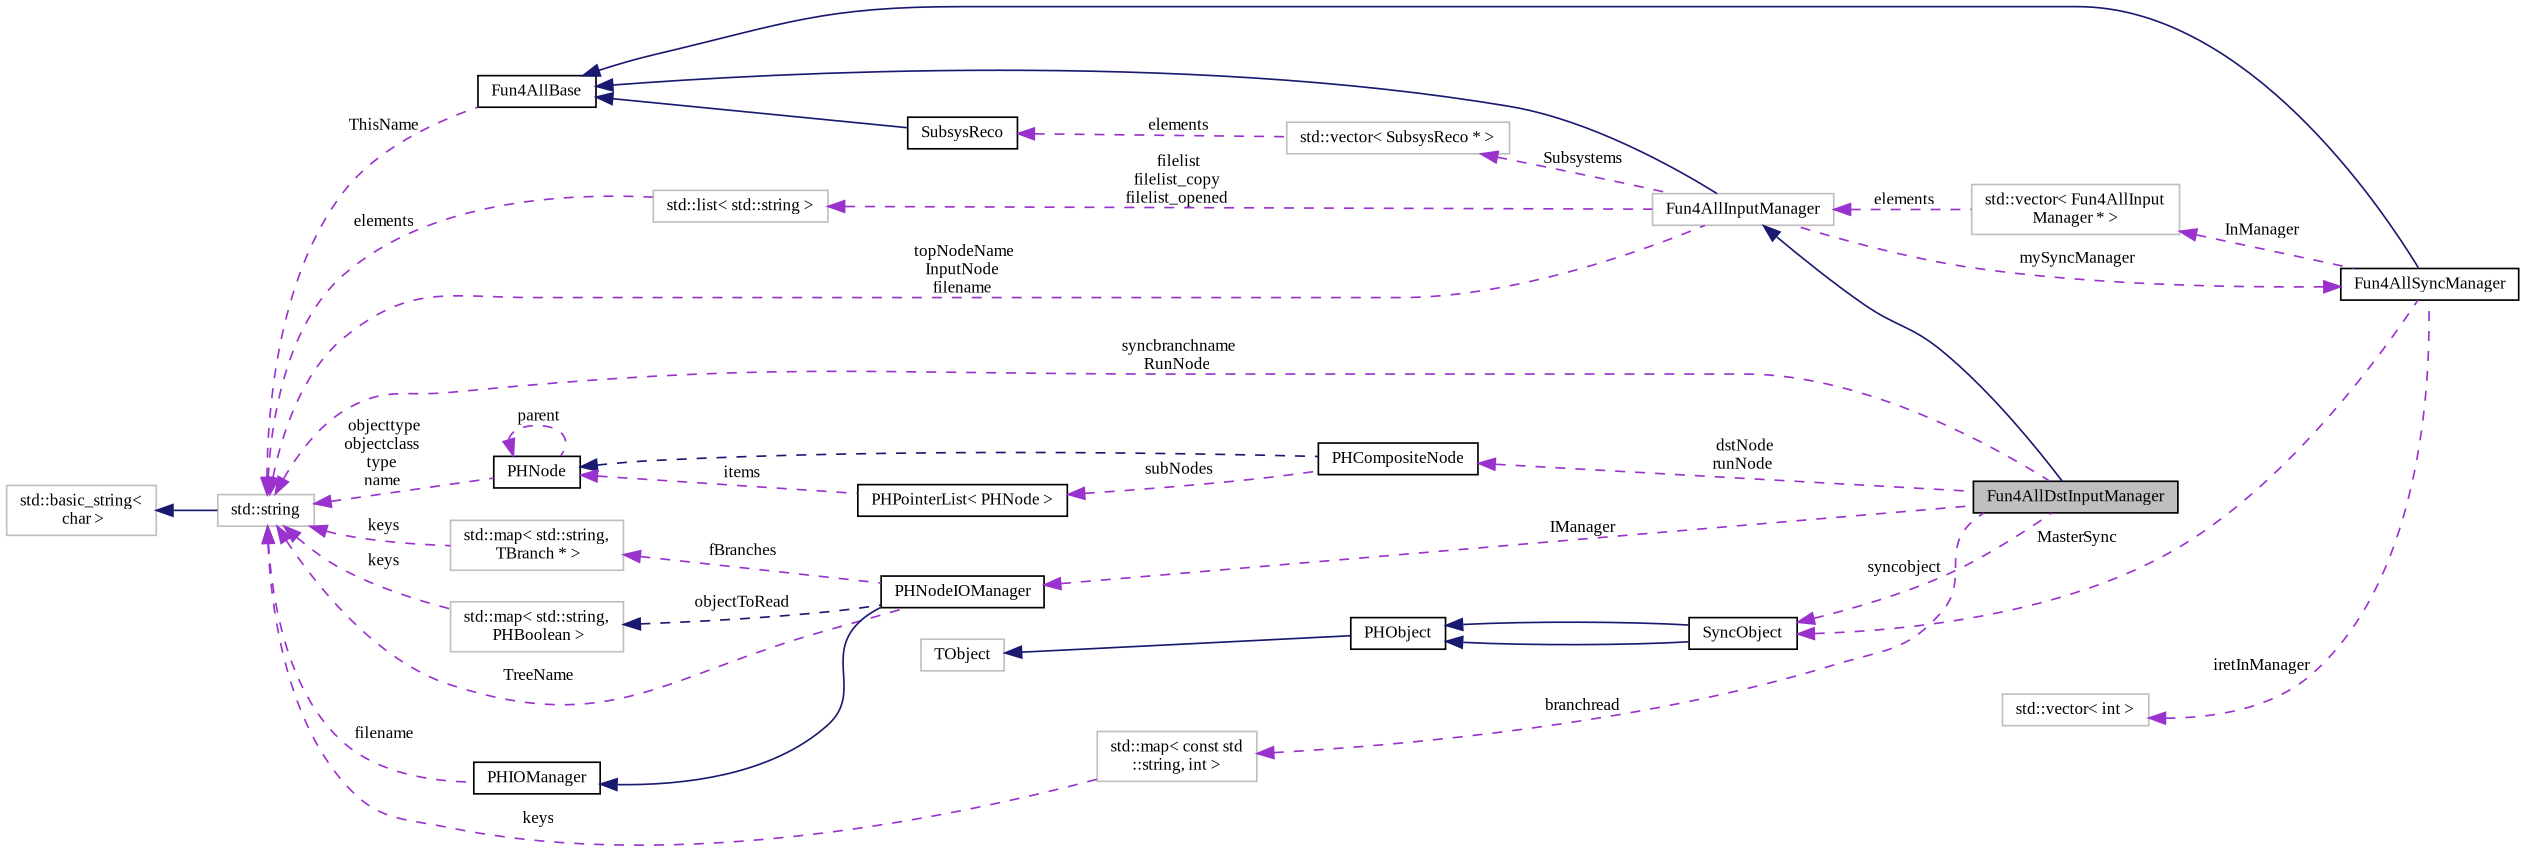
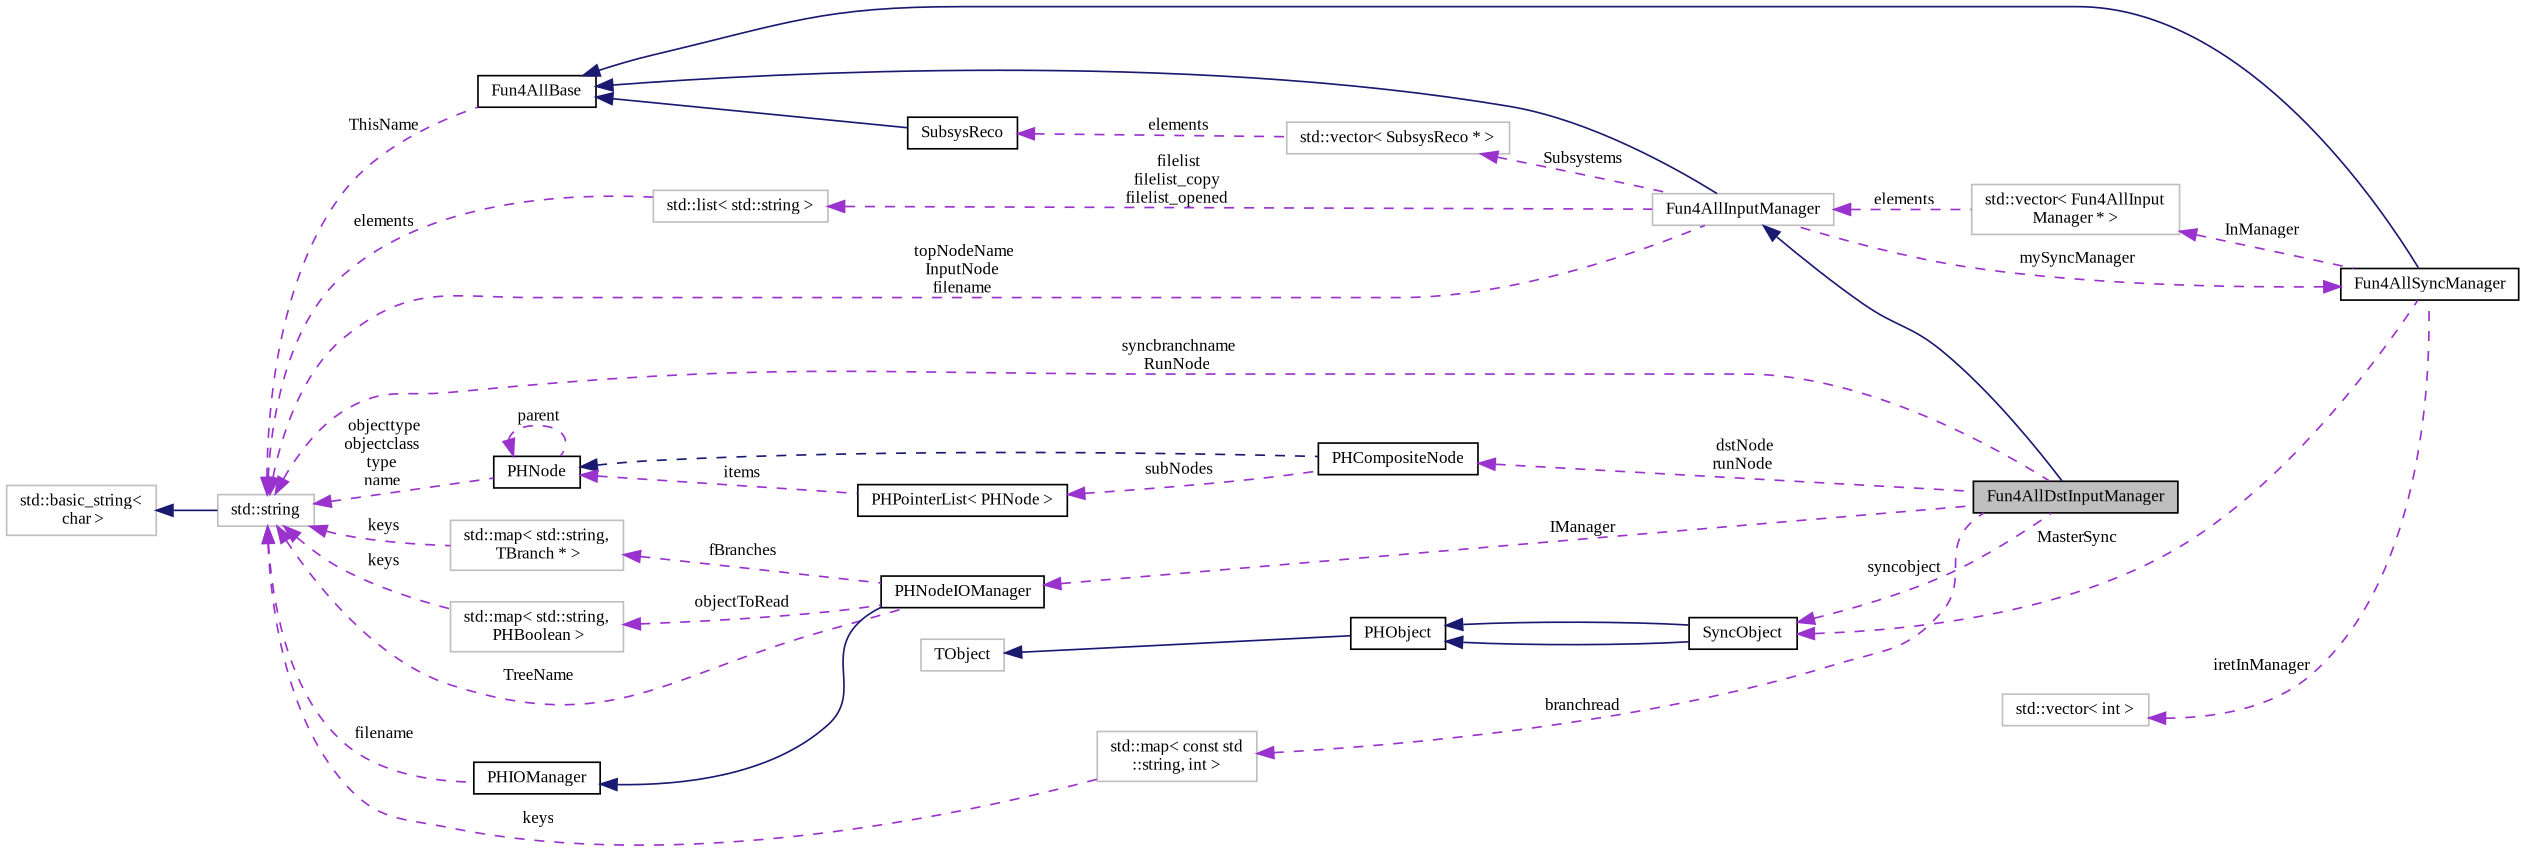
edge "PHNodeIOManager" -> "std::map< std::string, PHBoolean >": color midnightblue -> darkorchid3
